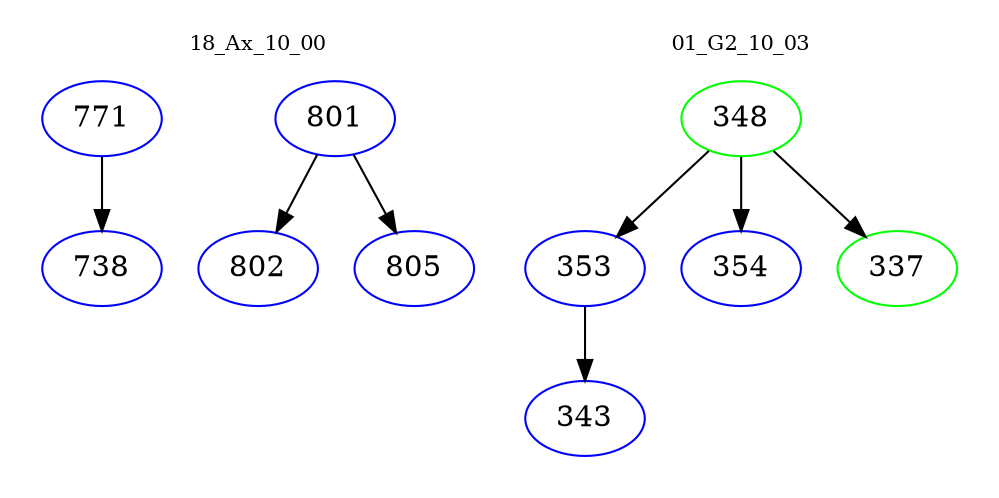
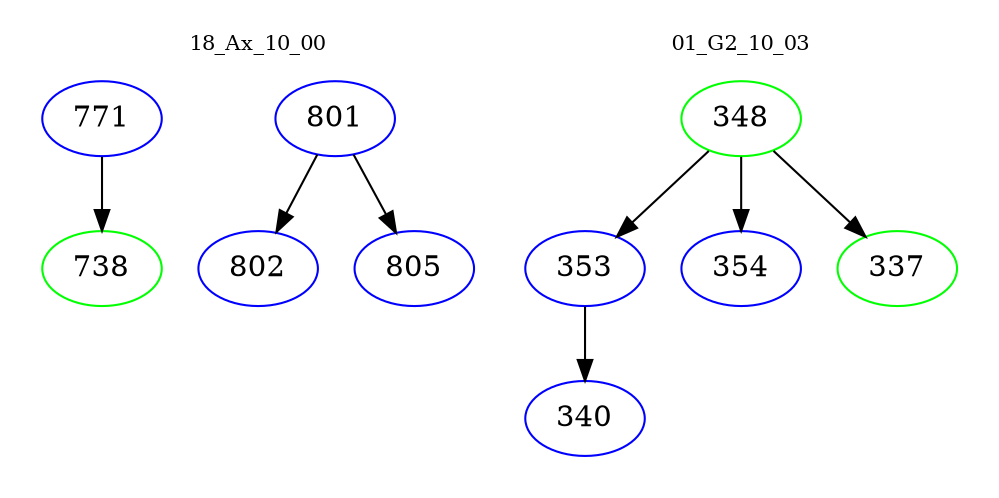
node "738": color blue -> green
node "343": label "343" -> "340"
